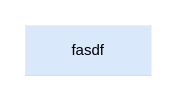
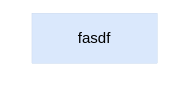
node "fasdf": moved (88, 51) -> (94, 38)
